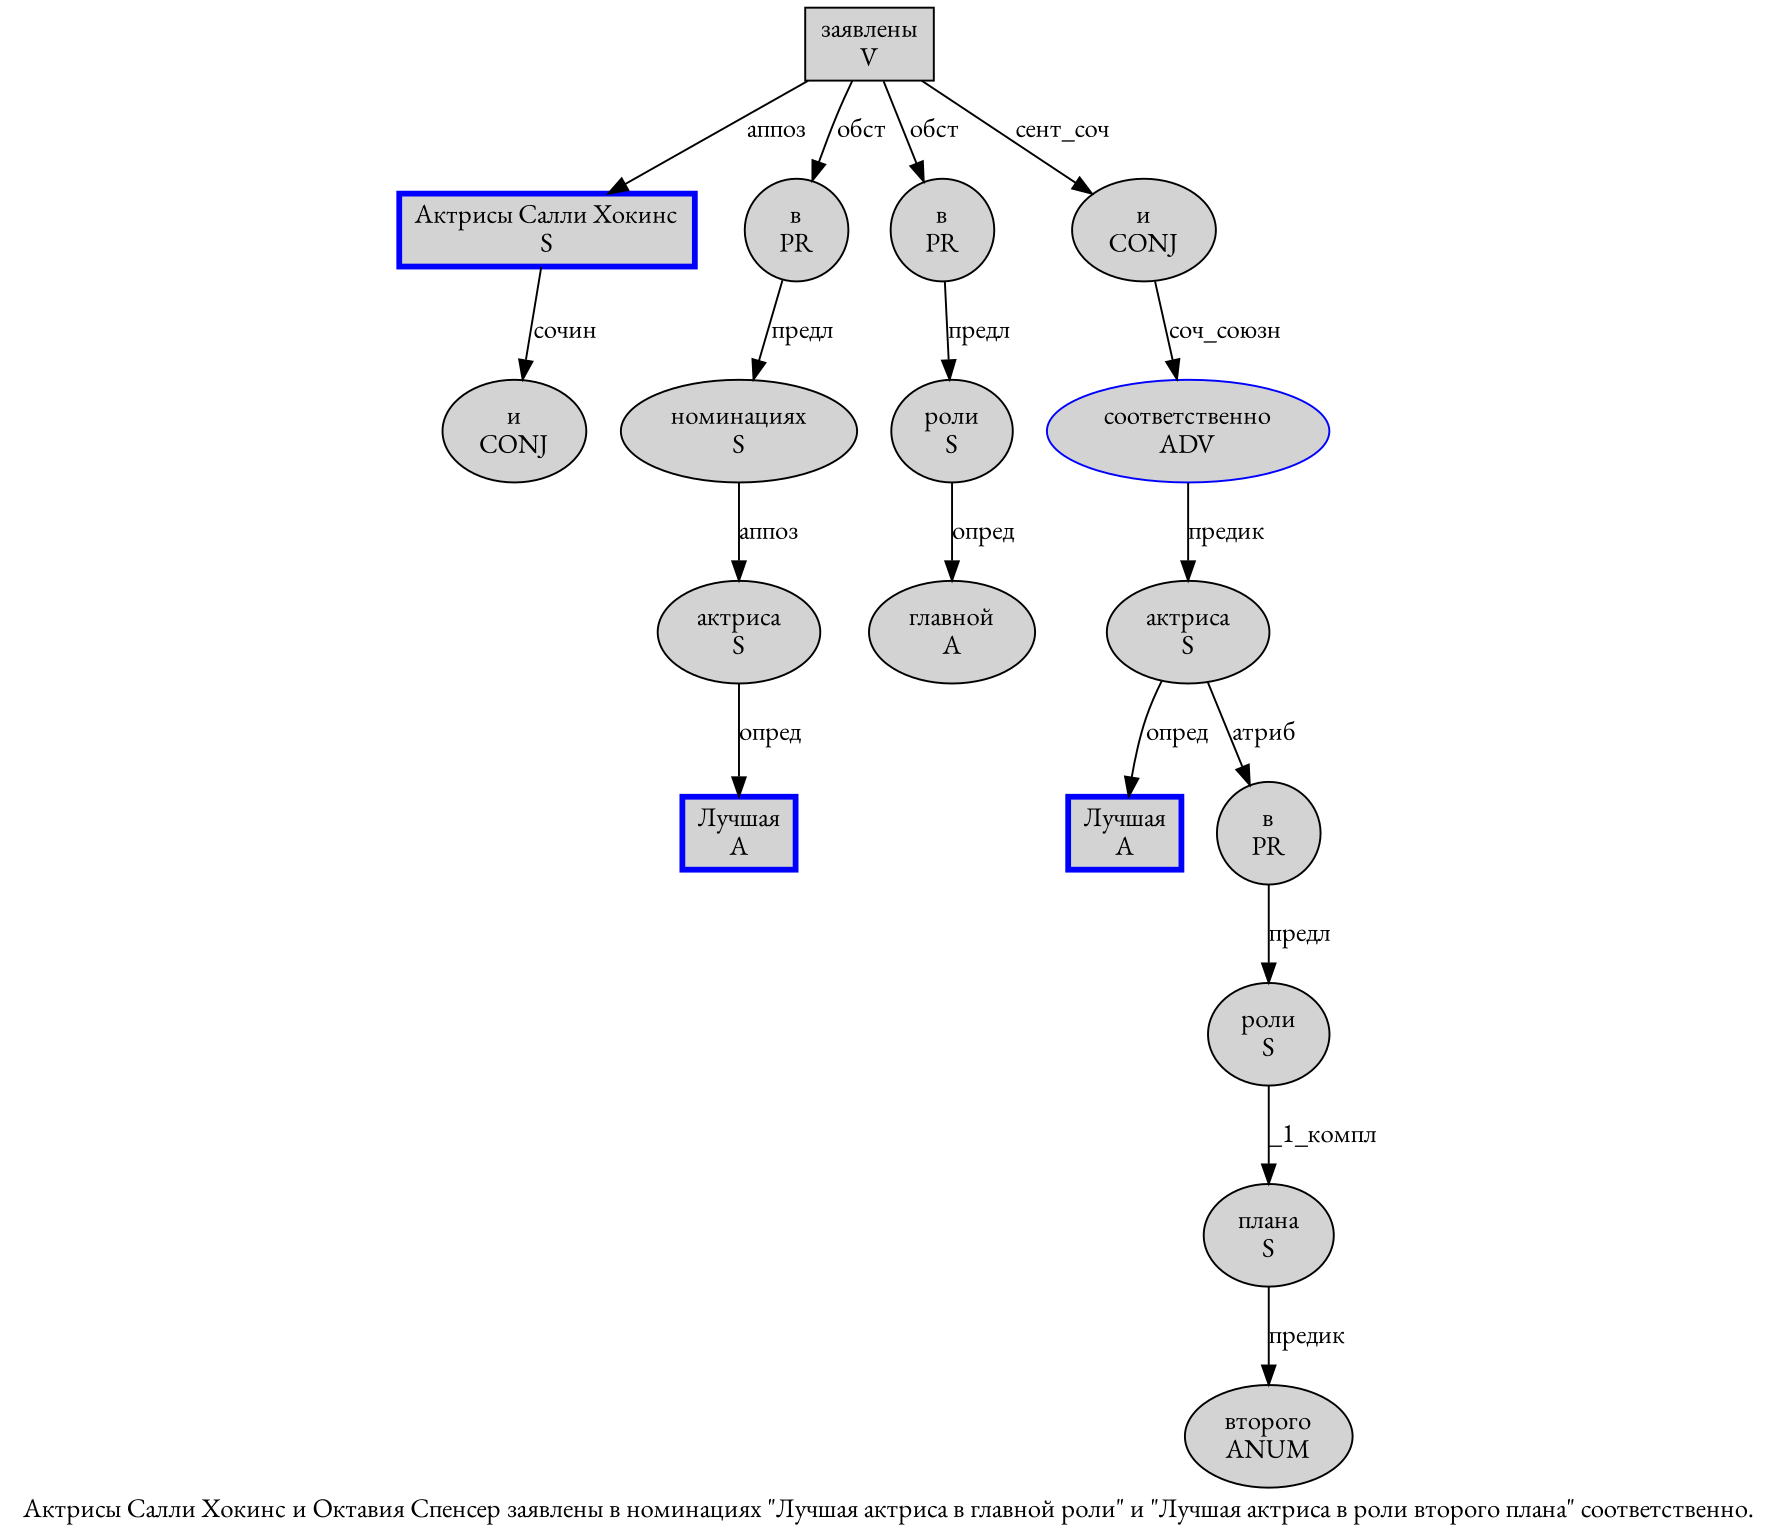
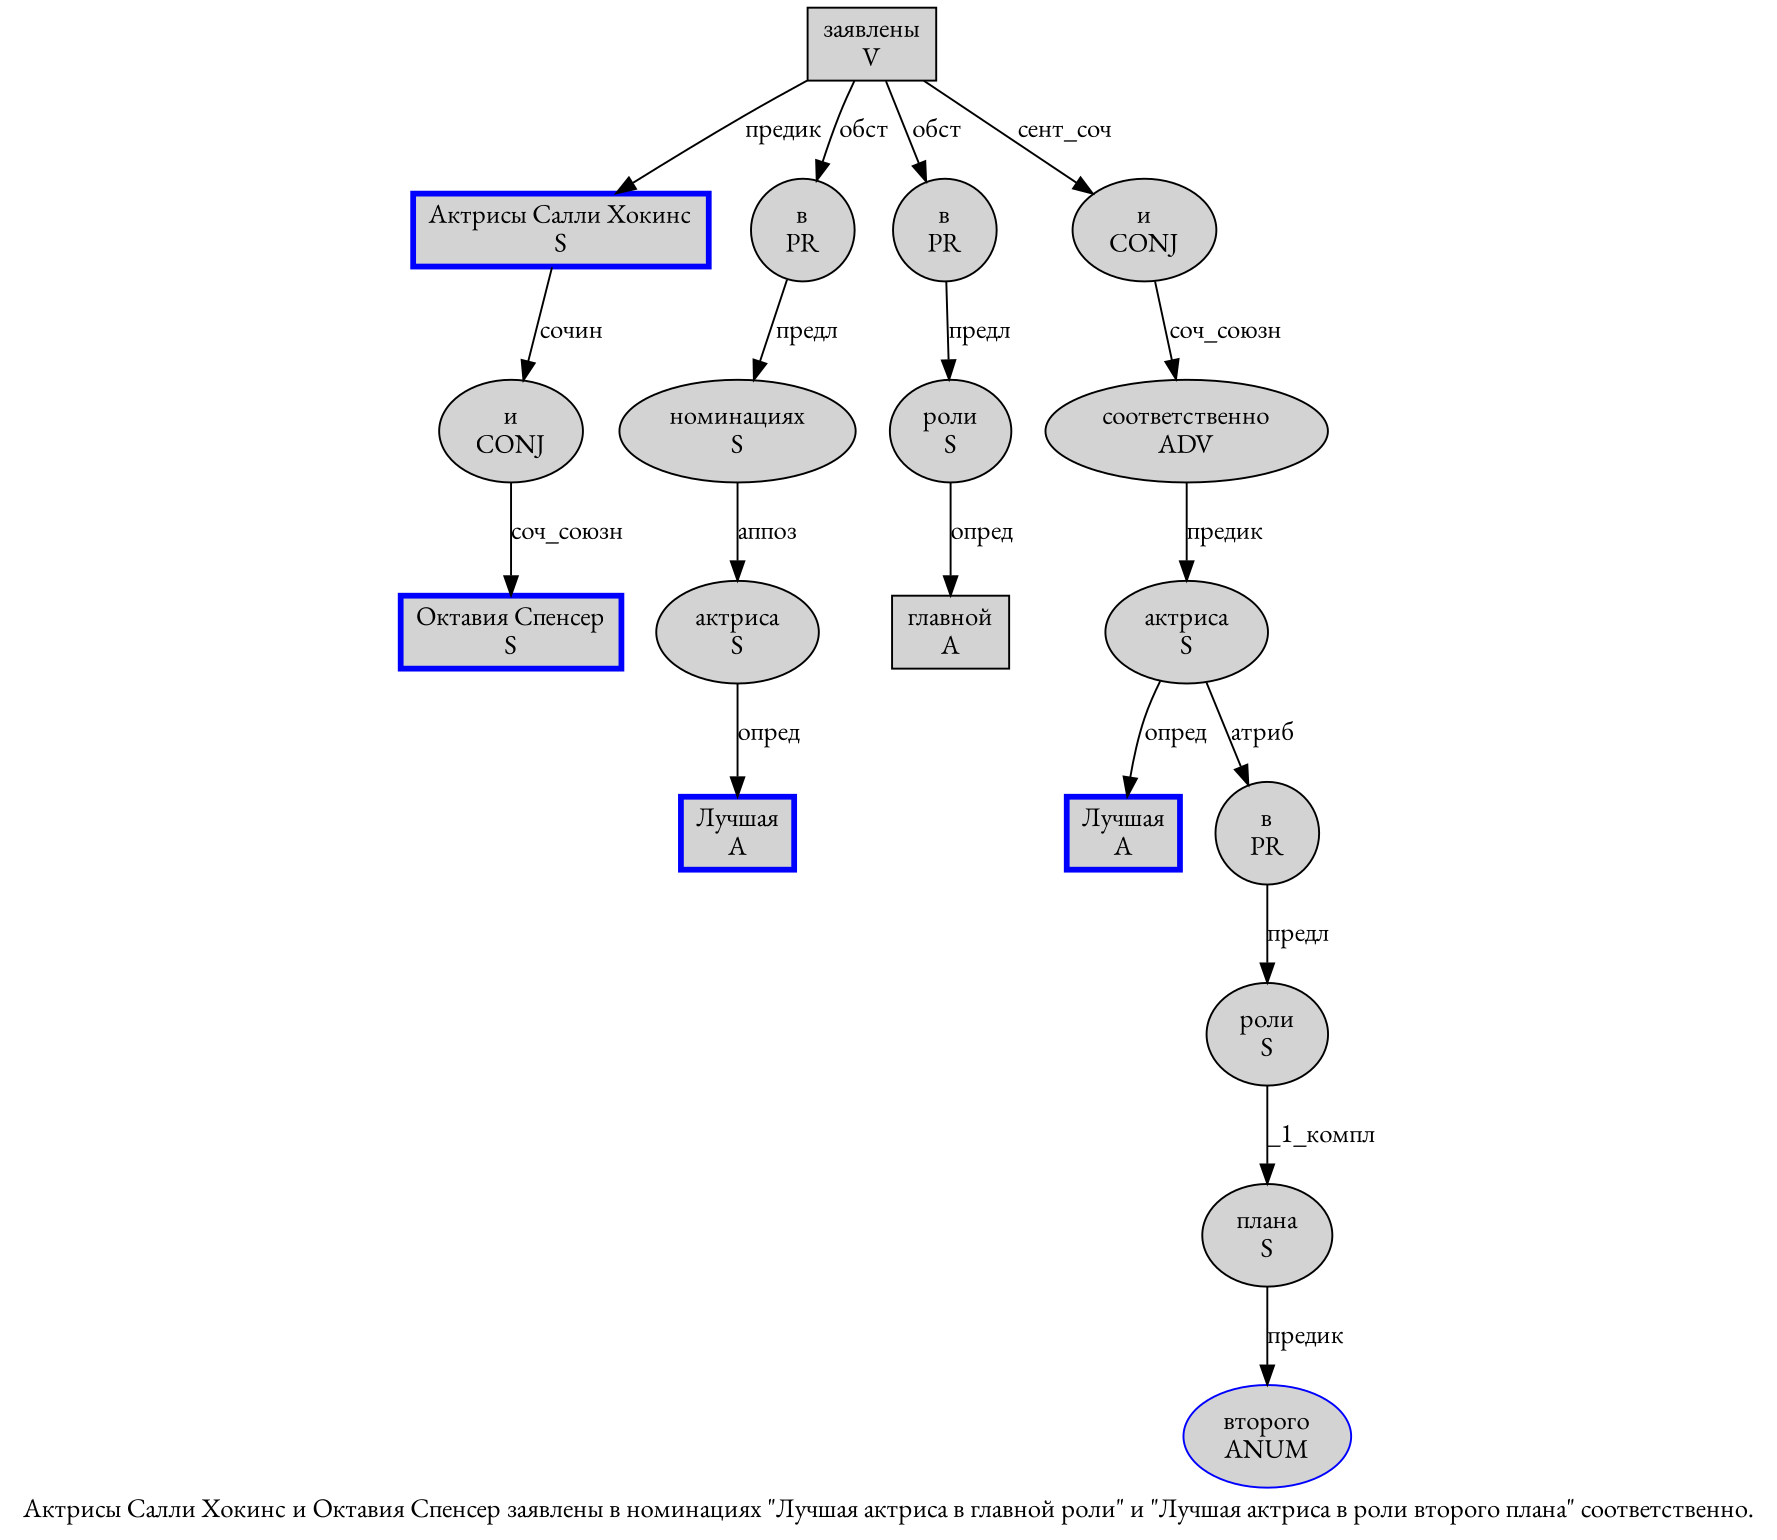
edge "заявлены V" -> "Актрисы Салли Хокинс S": label "аппоз" -> "предик"
node "соответственно ADV": color blue -> black
node "Октавия Спенсер S": added
node "главной A": shape ellipse -> box
node "второго ANUM": color black -> blue
